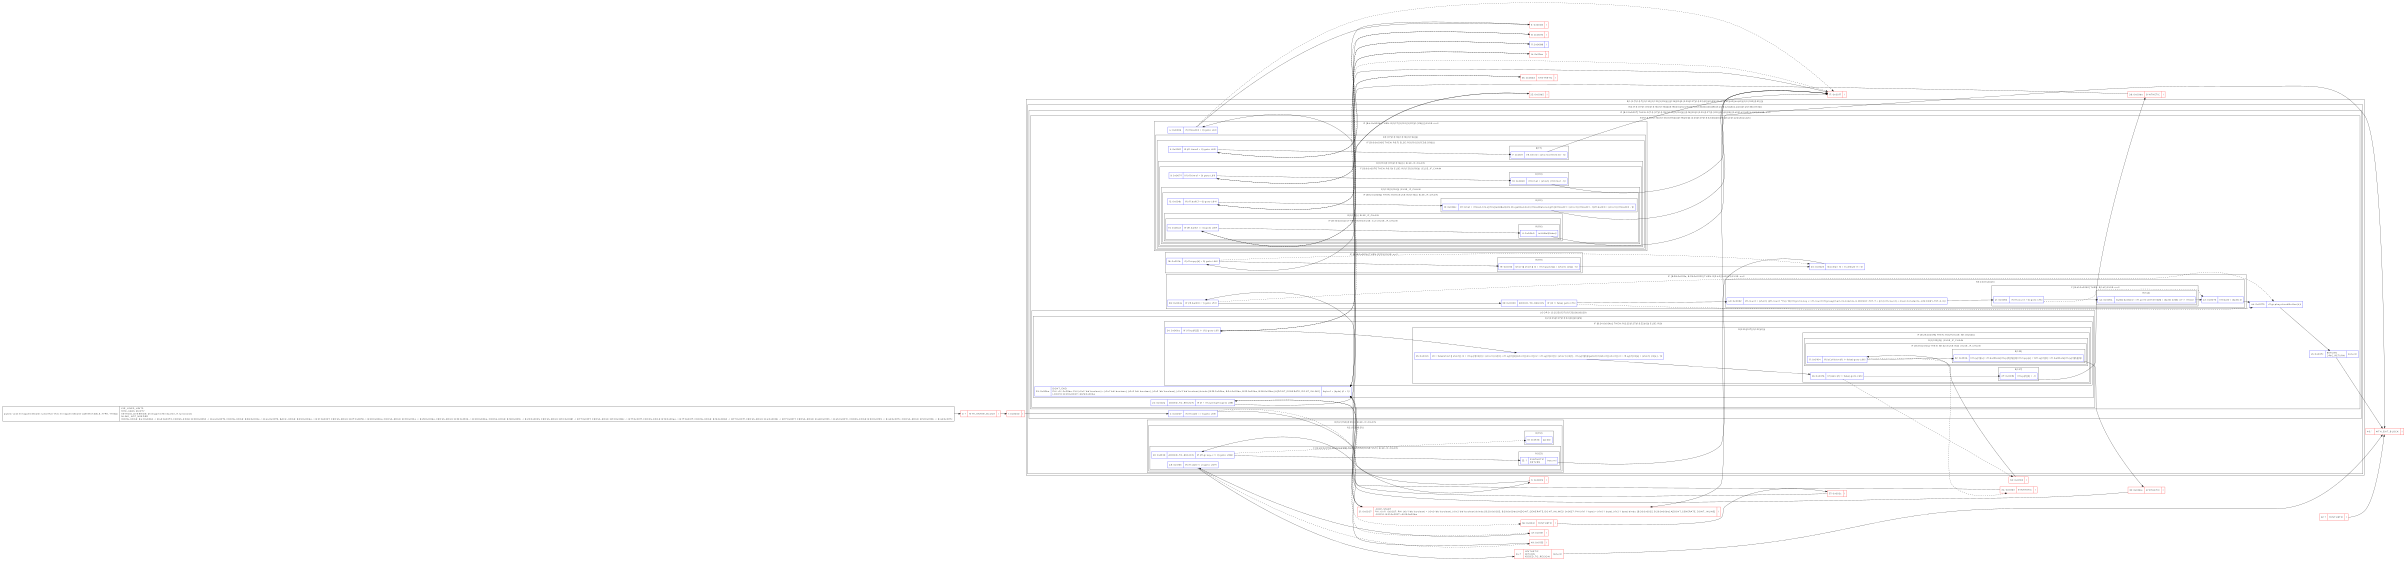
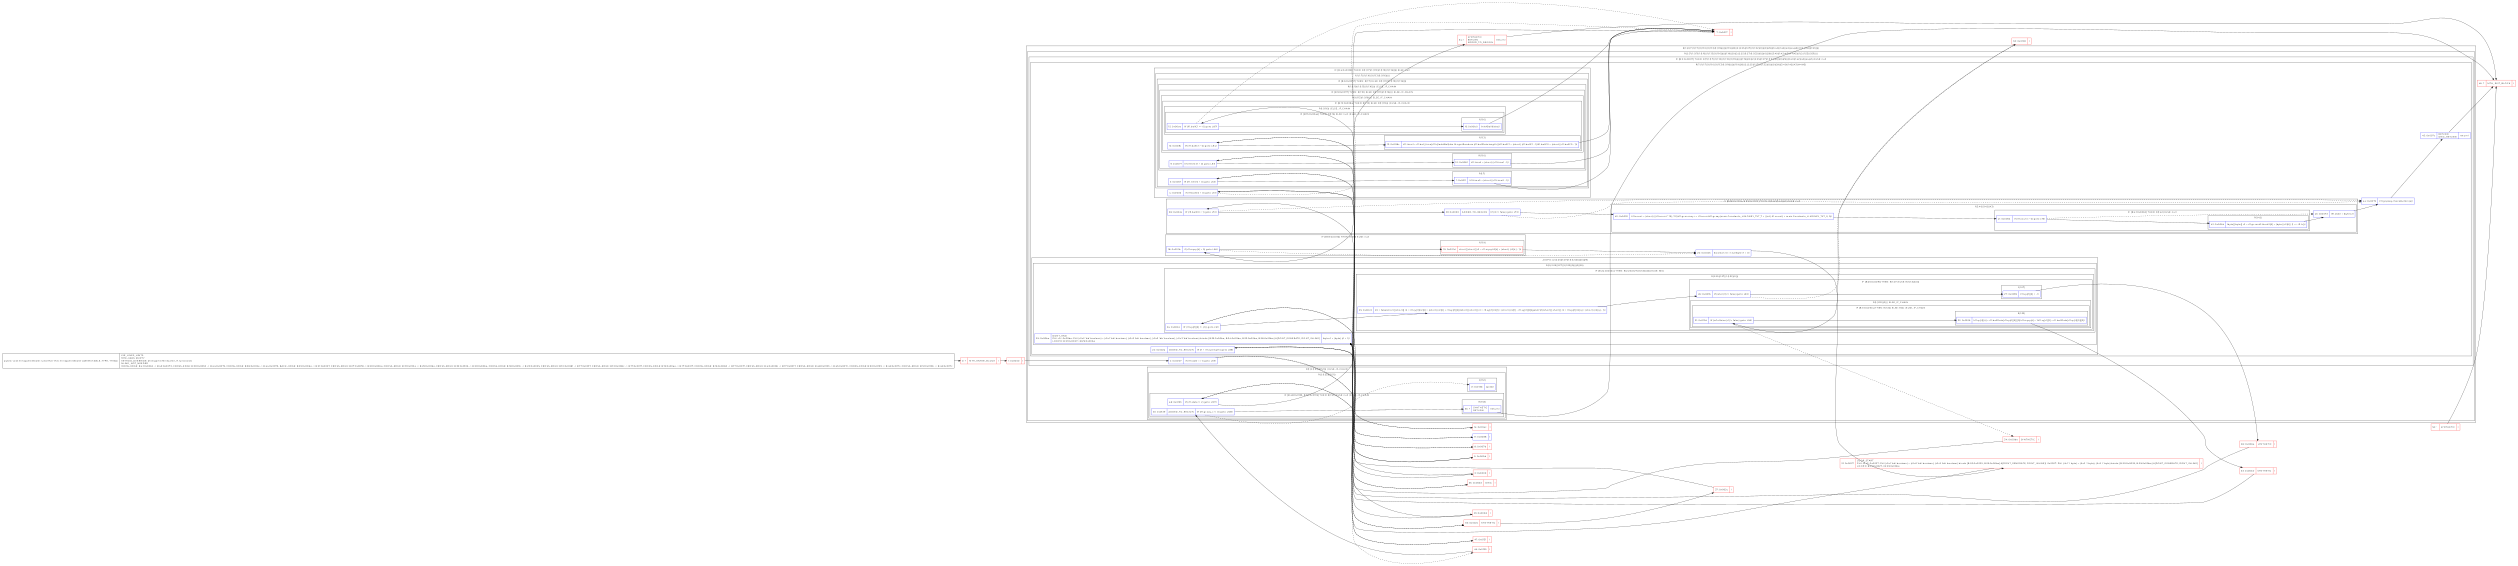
node "35: 0x00be": text "SYNTHETIC" -> "ORIG"
node "19: 0x001d": color blue -> red
edge "29: 0x00be" -> "21: 0x0027": now "29: 0x00be" -> "36: 0x002c"
